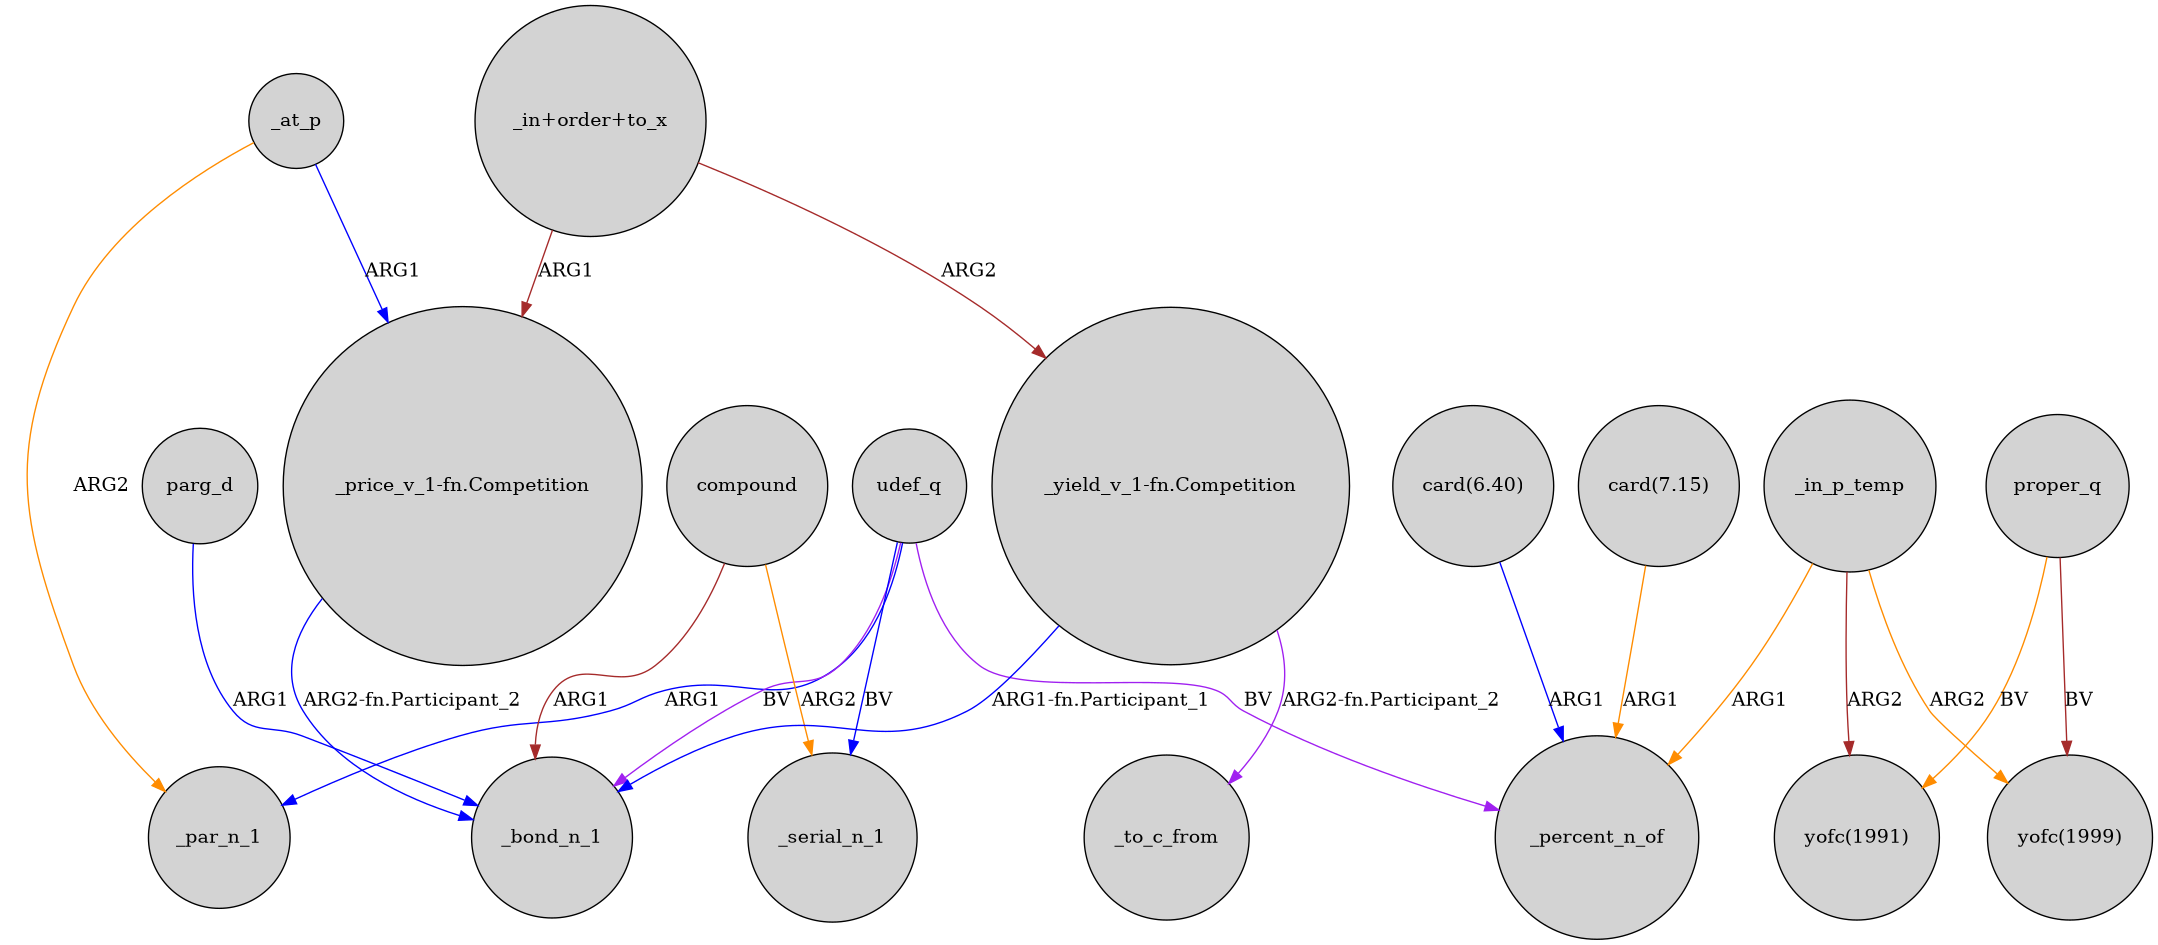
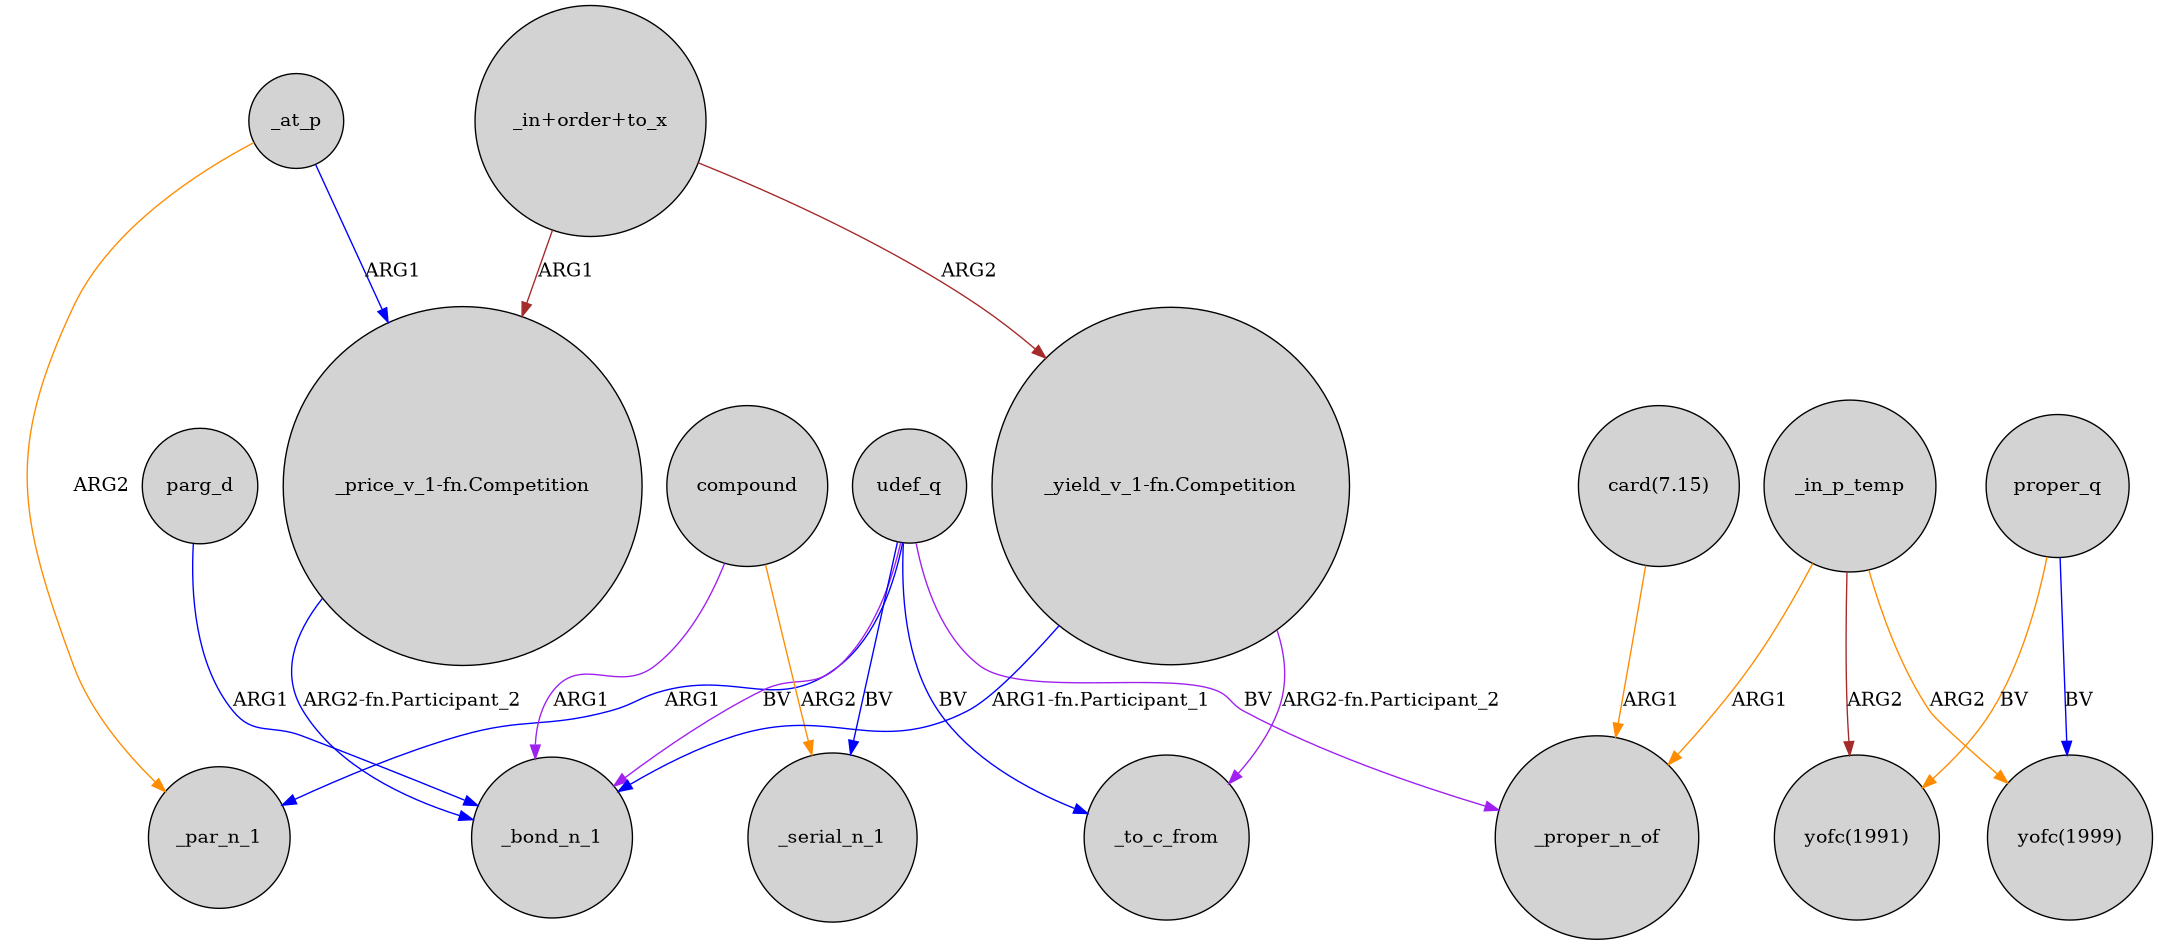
node "card(6.40)": removed
edge "proper_q" -> "yofc(1999)": color brown -> blue
edge "compound" -> "_bond_n_1": color brown -> purple
edge "udef_q" -> "_to_c_from": added, label "BV"
node "_percent_n_of": label "_percent_n_of" -> "_proper_n_of"
